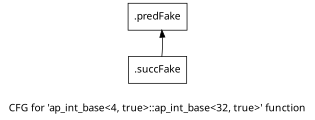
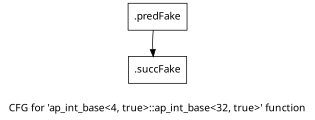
edge ".succFake" -> ".predFake": reversed
